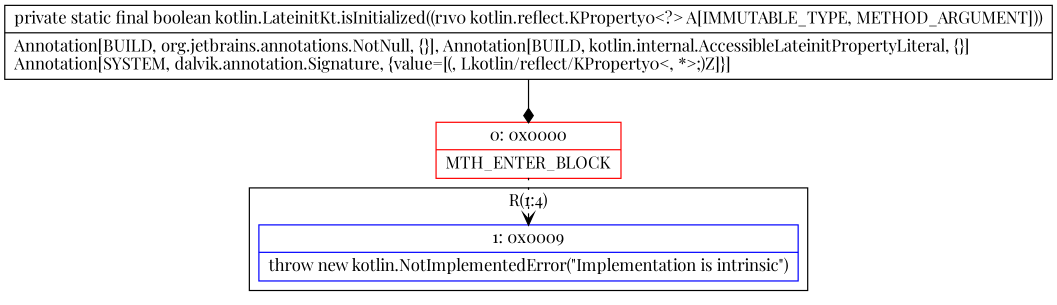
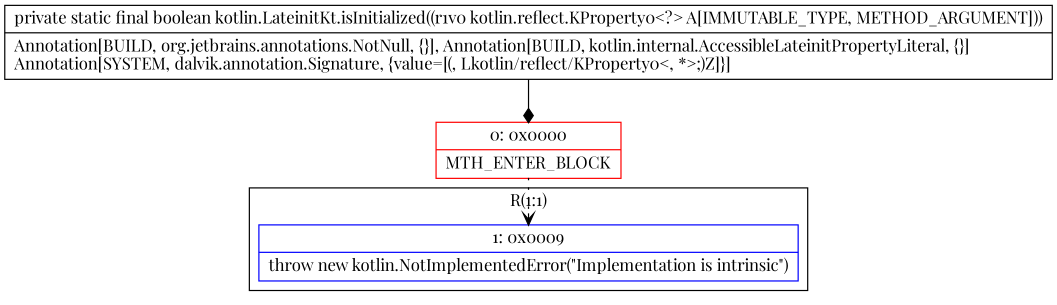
cluster "R(1:4)": label "R(1:4)" -> "R(1:1)"
